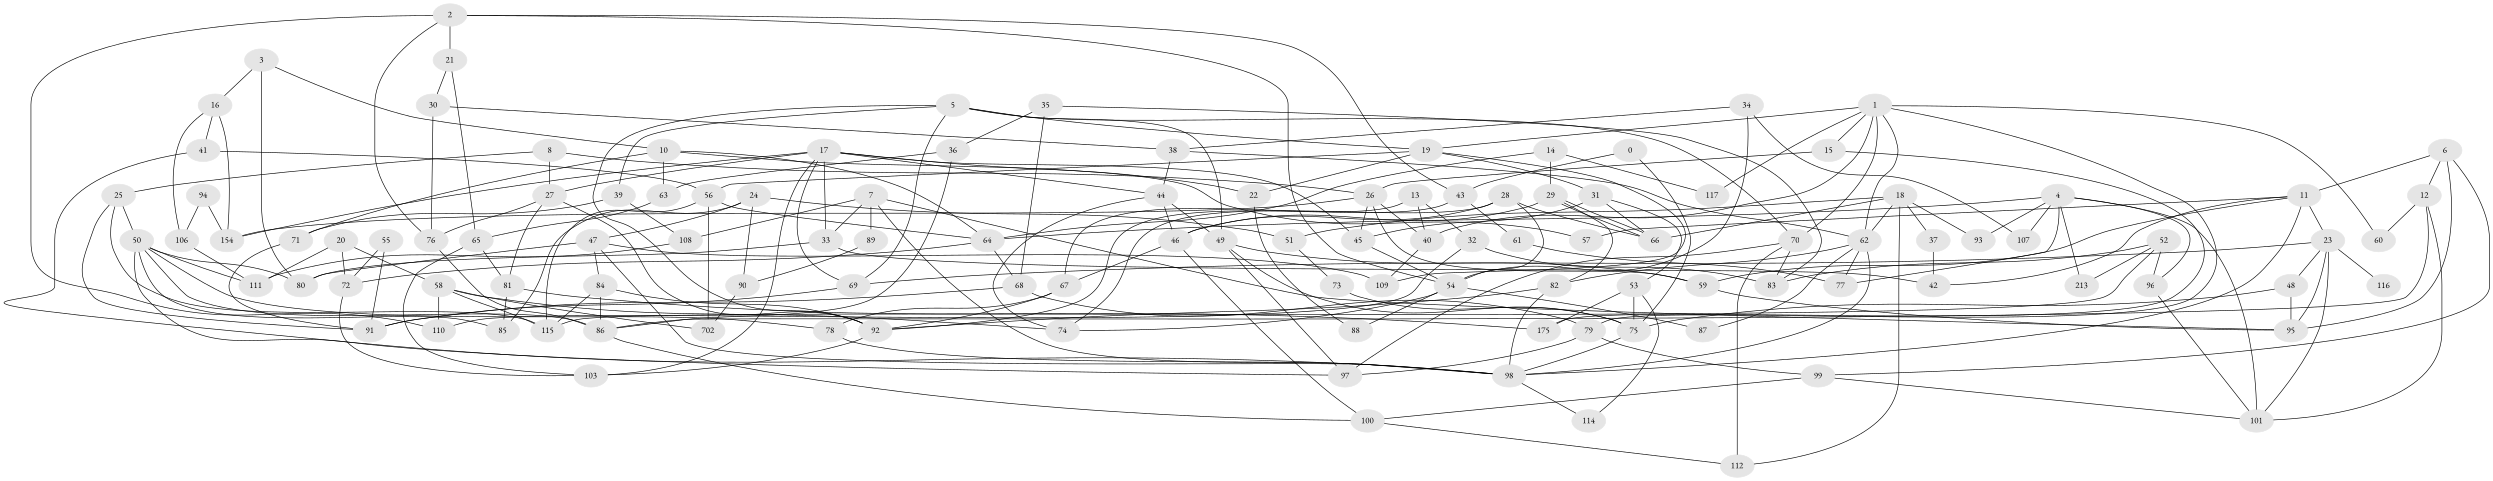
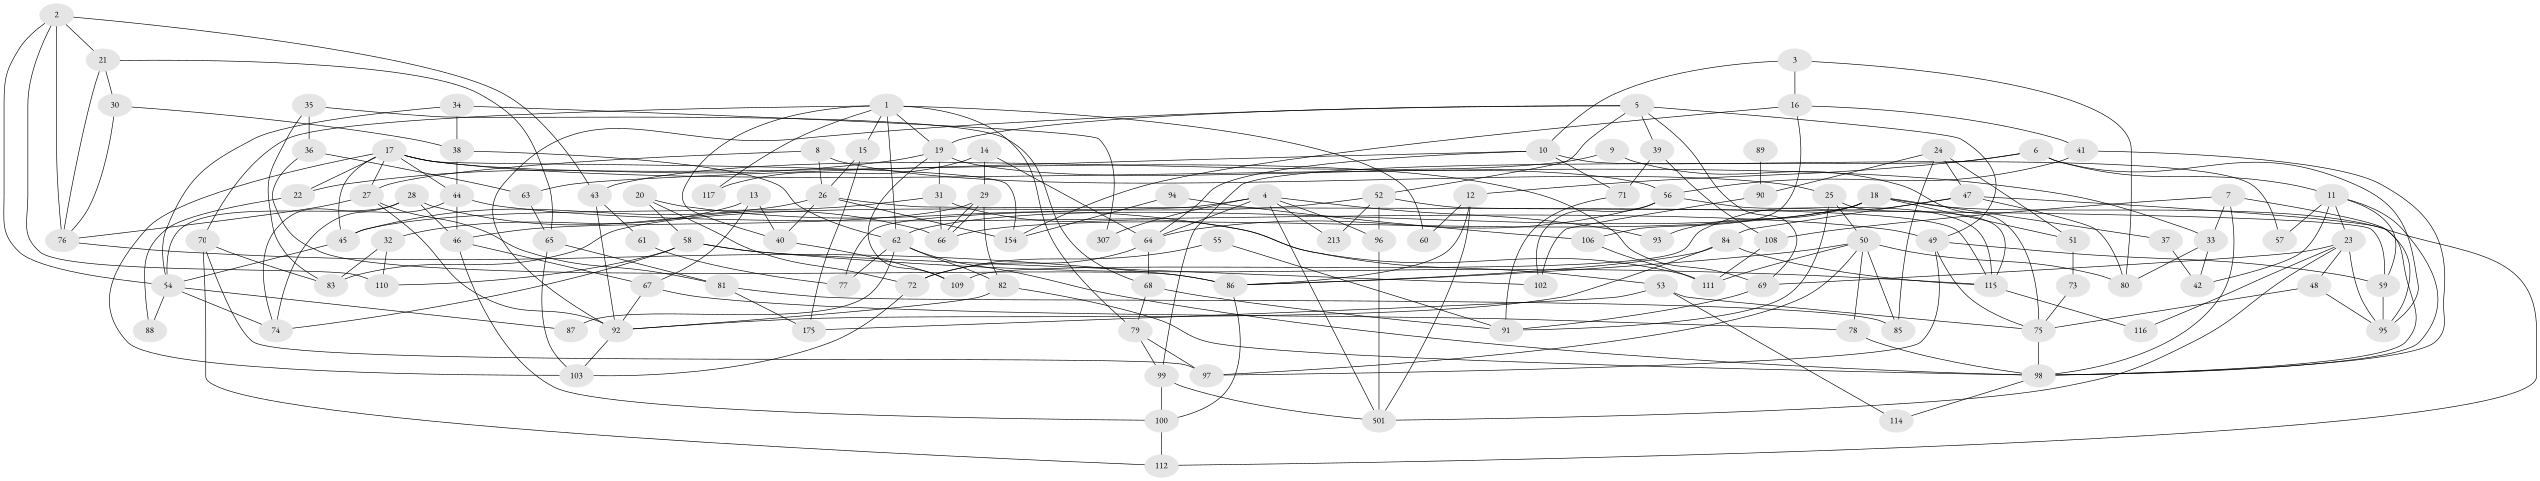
edge "5" -- "70": now "5" -- "52"
edge "21" -- "76": added
node "0": label "0" -> "9"
edge "7" -- "89": removed
node "107": label "107" -> "307"
edge "115" -- "116": added
node "702": label "702" -> "102"
node "101": label "101" -> "501"
